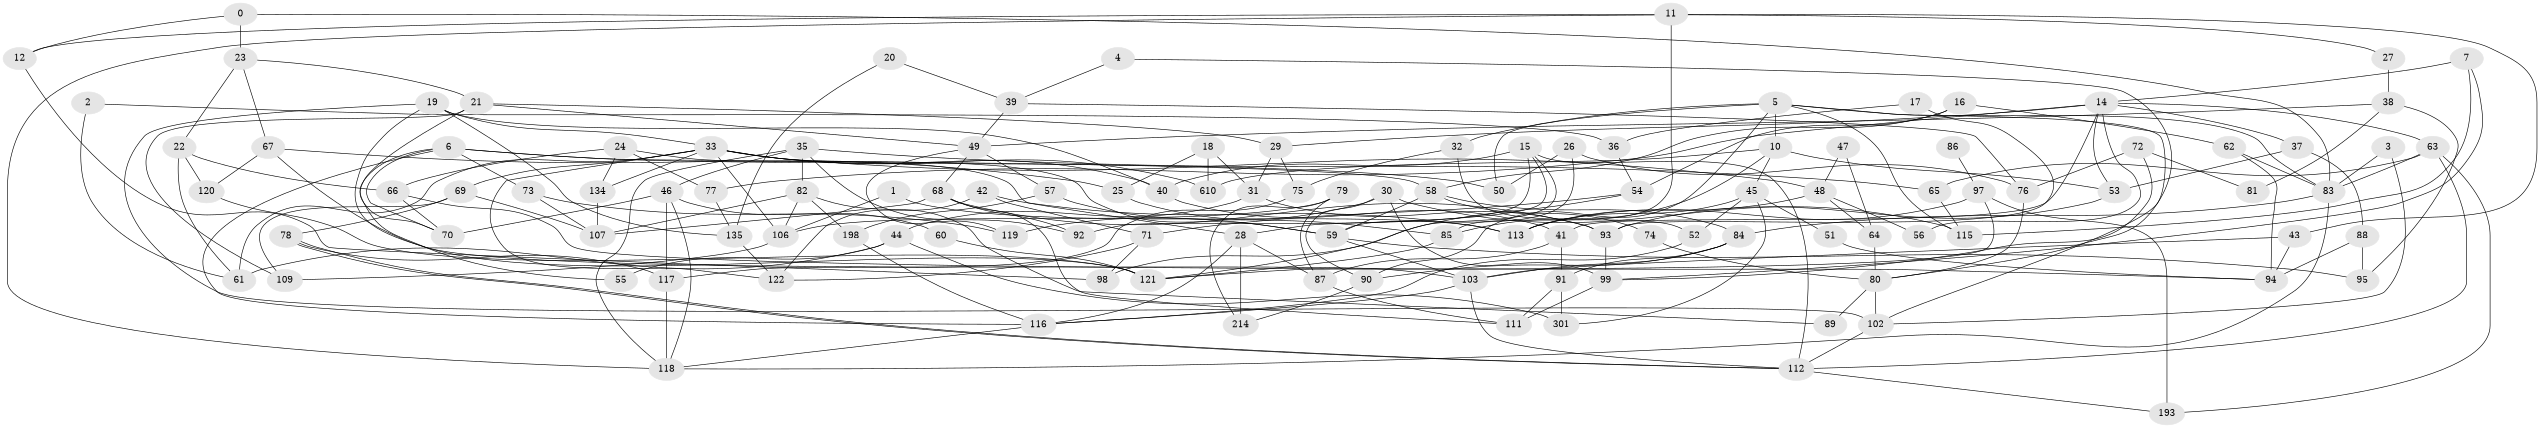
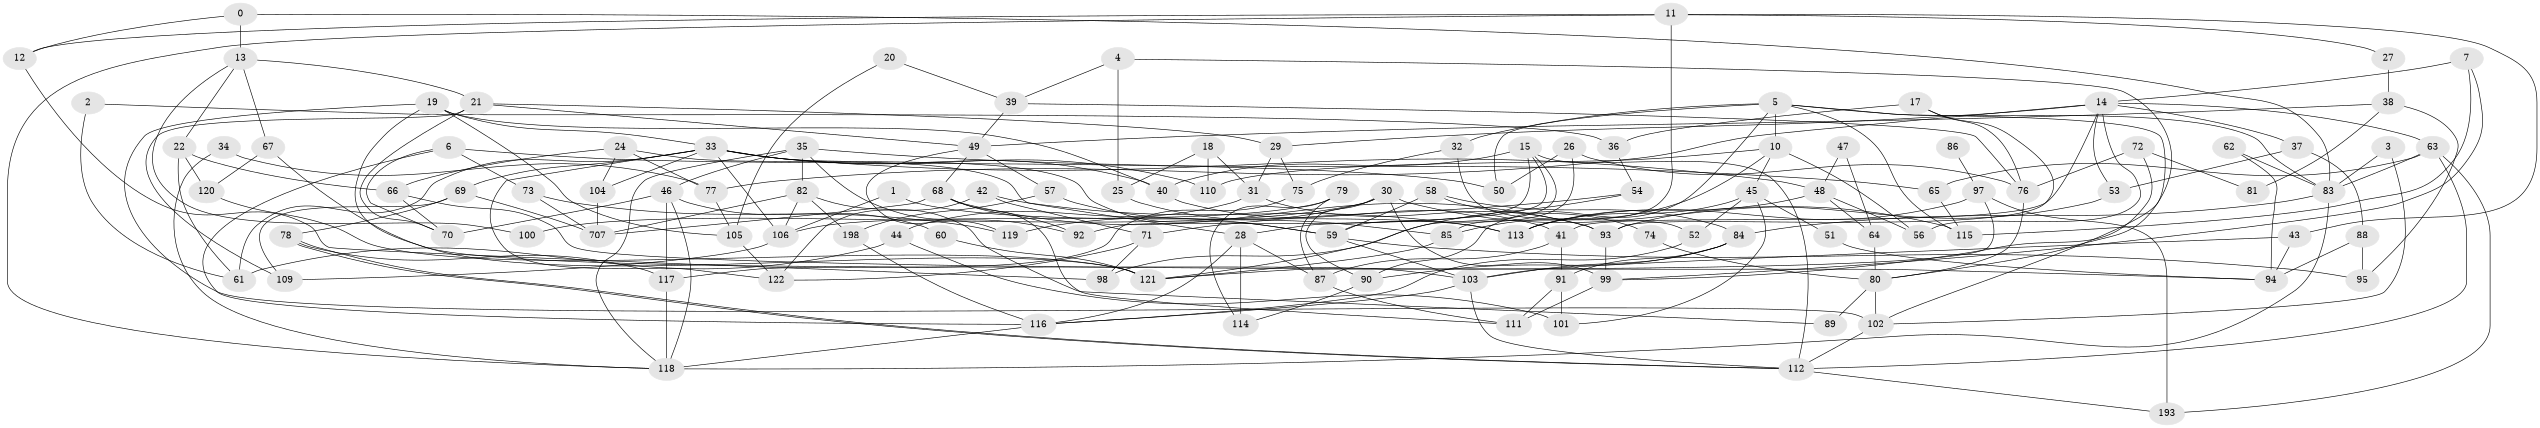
node "23": label "23" -> "13"
node "16": removed
edge "17" -- "76": added
node "34": added
edge "67" -- "25": now "4" -- "25"
edge "6" -- "58": removed
edge "10" -- "53": now "10" -- "56"
node "134": label "134" -> "104"
node "610": label "610" -> "110"
node "100": added
node "107": label "107" -> "707"
node "135": label "135" -> "105"
node "55": removed
node "214": label "214" -> "114"
node "301": label "301" -> "101"
